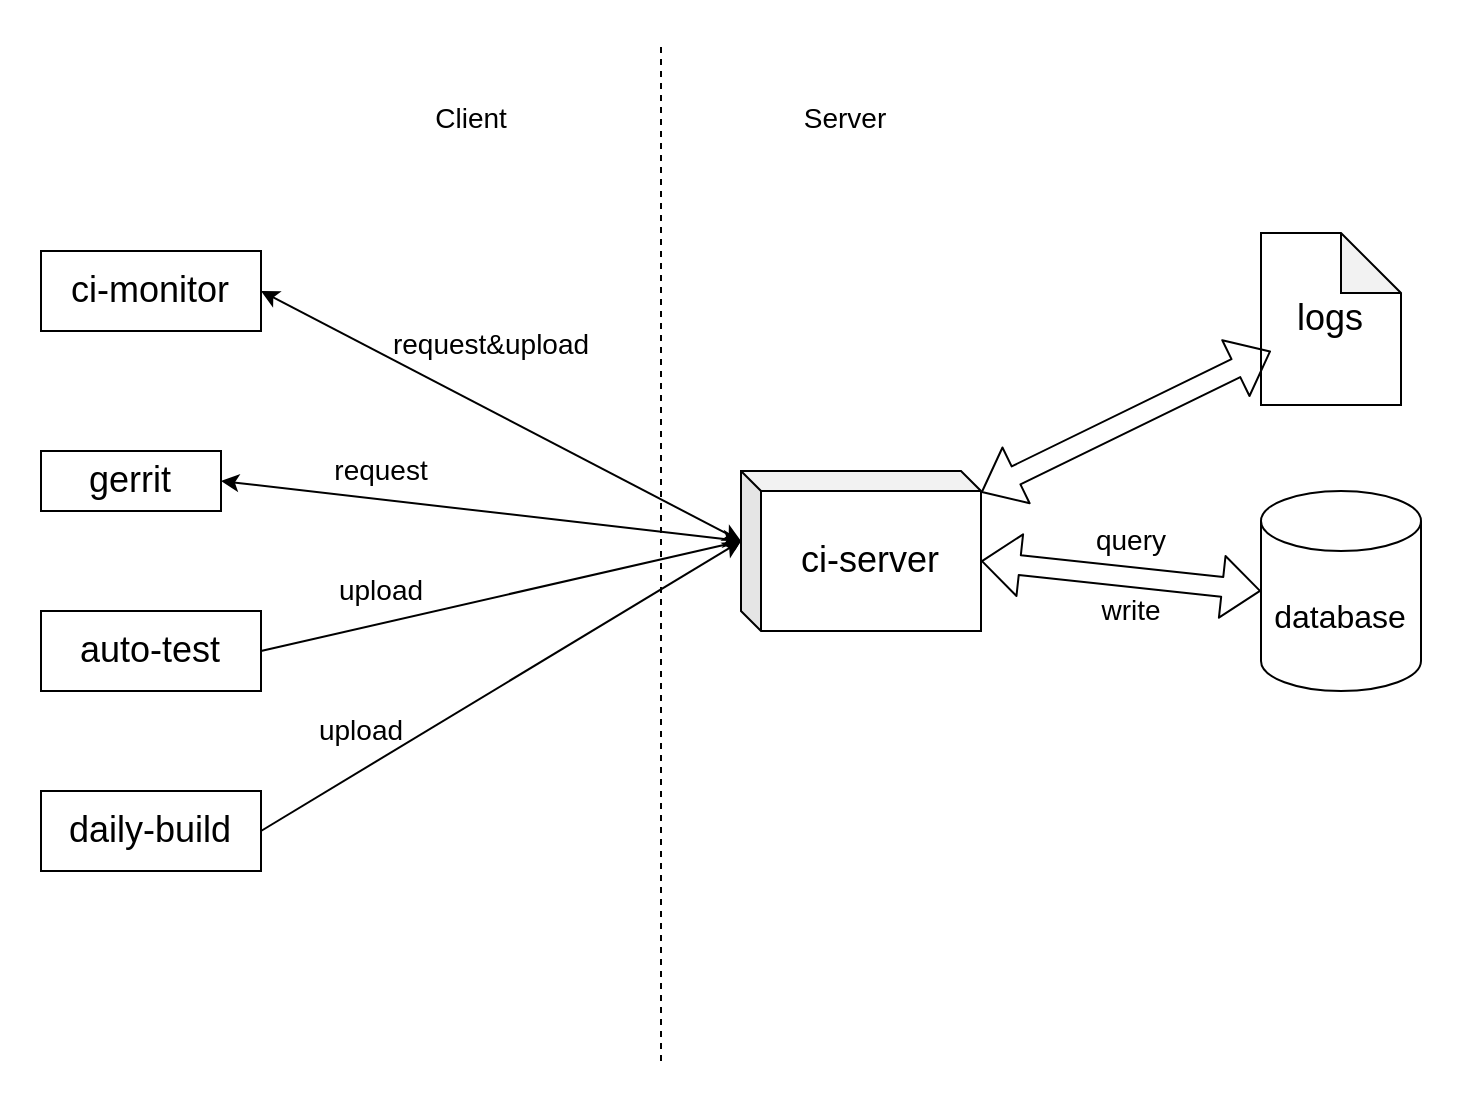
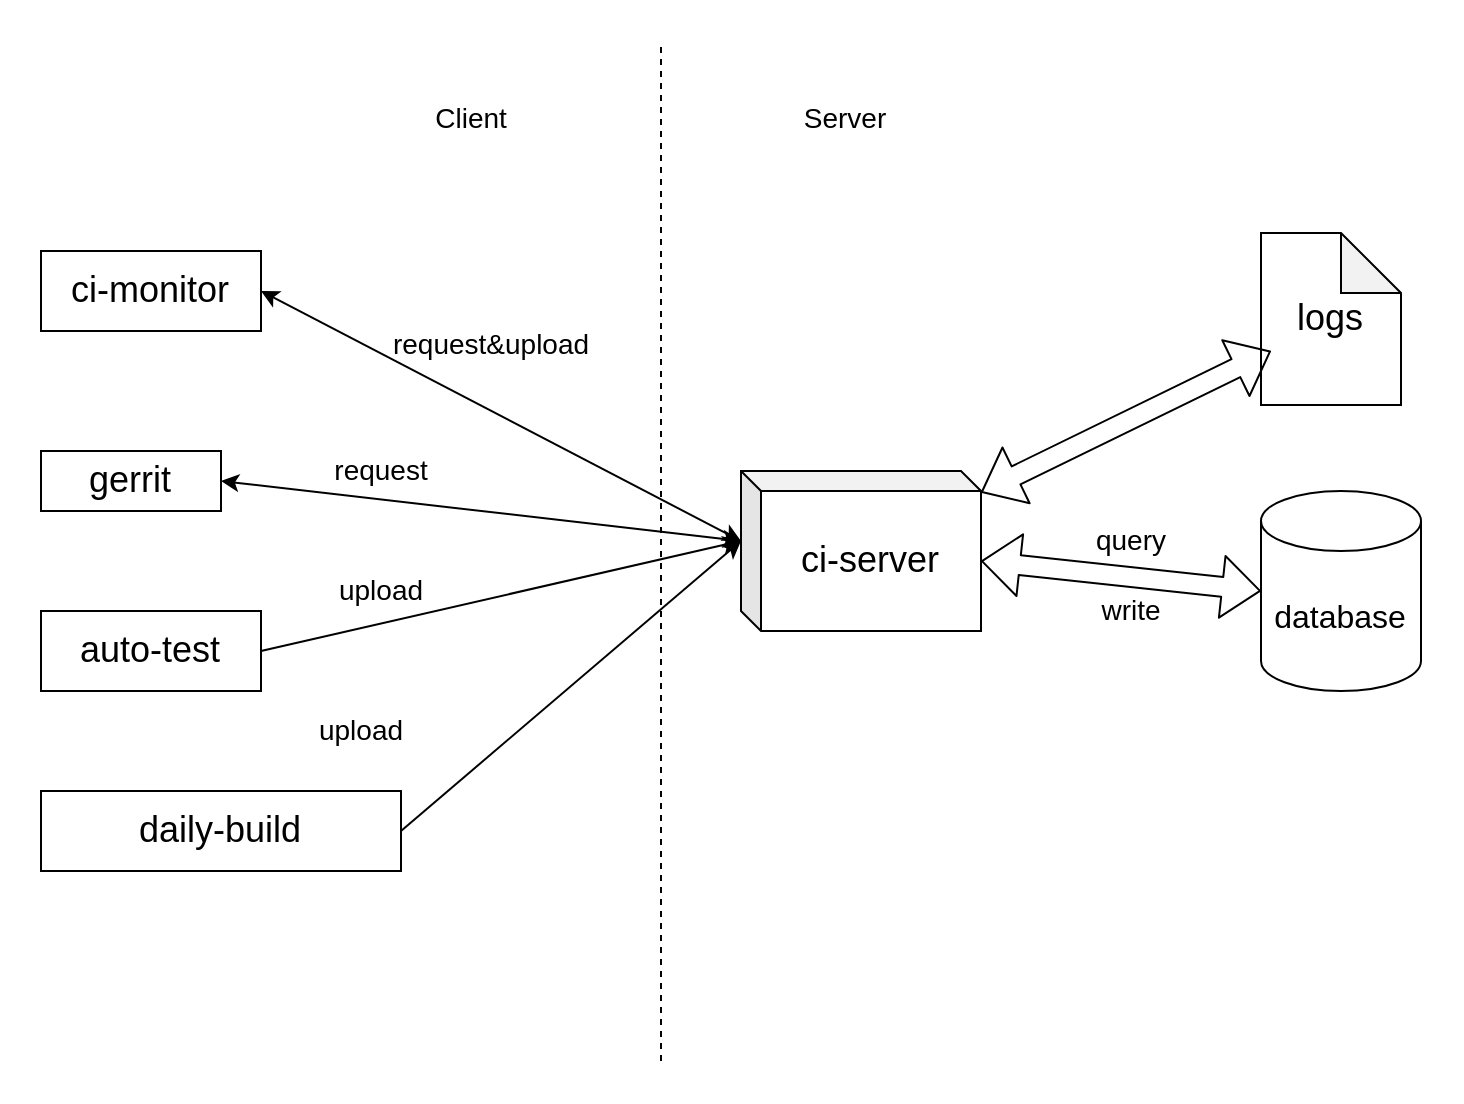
edge "auto-test" -> "ci-server": arrowhead diamond -> classic
node "daily-build": size 220x80 -> 360x80
